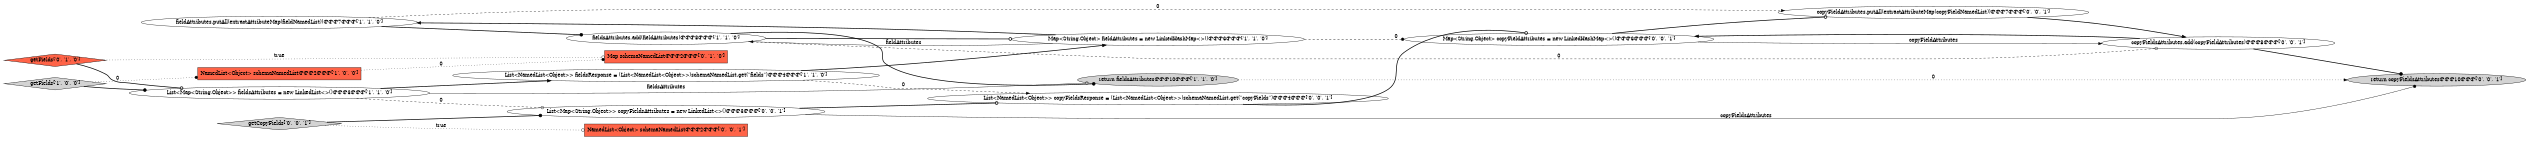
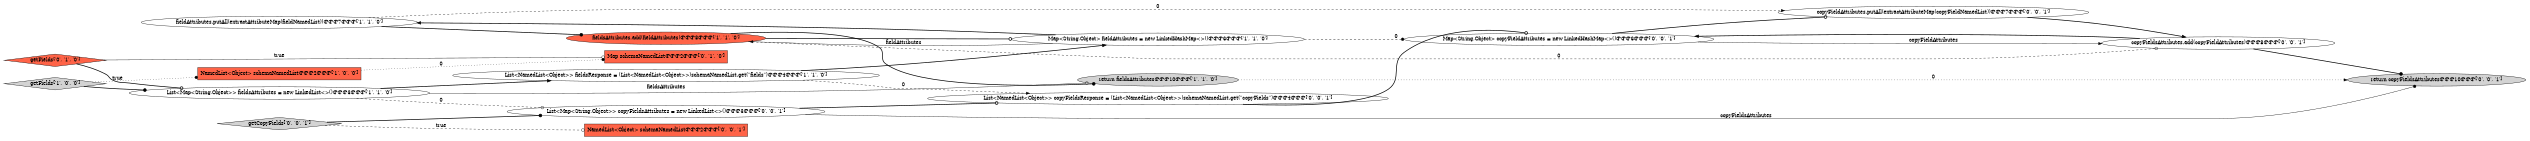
node "fieldsAttributes.add(fieldAttributes)@@@8@@@['1', '1', '0']": fillcolor white -> tomato
edge "getFields['0', '1', '0']" -> "Map schemaNamedList@@@2@@@['0', '1', '0']": style dotted -> solid
edge "getFields['1', '0', '0']" -> "NamedList<Object> schemaNamedList@@@2@@@['1', '0', '0']": label "0" -> "true"
edge "getCopyFields['0', '0', '1']" -> "NamedList<Object> schemaNamedList@@@2@@@['0', '0', '1']": style dotted -> dashed
